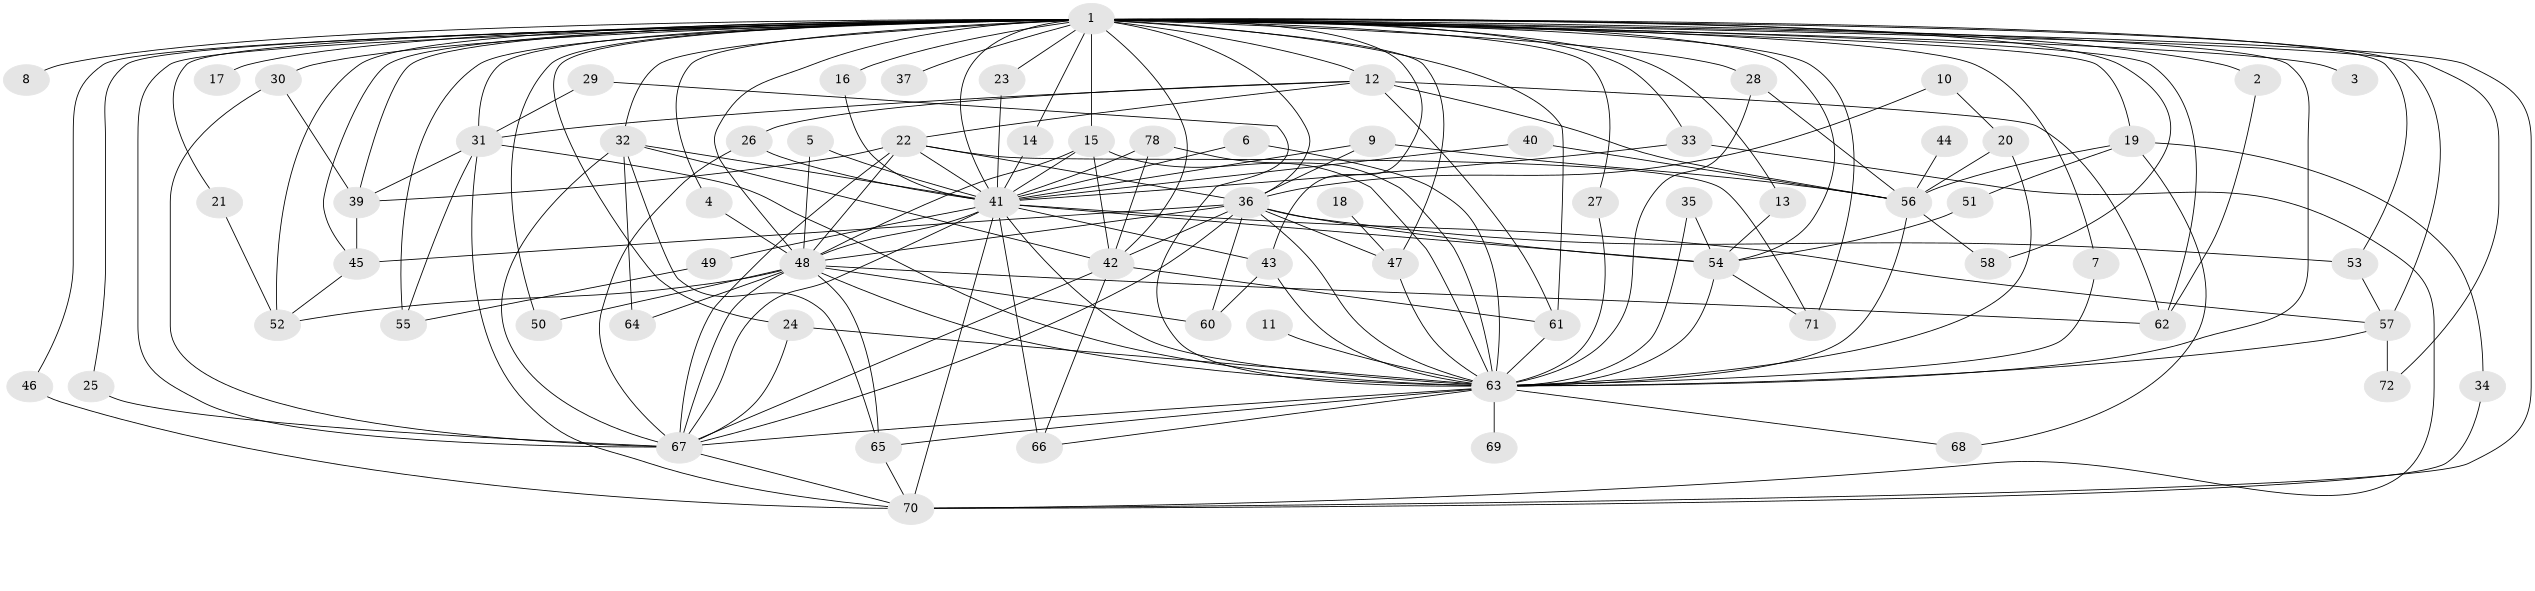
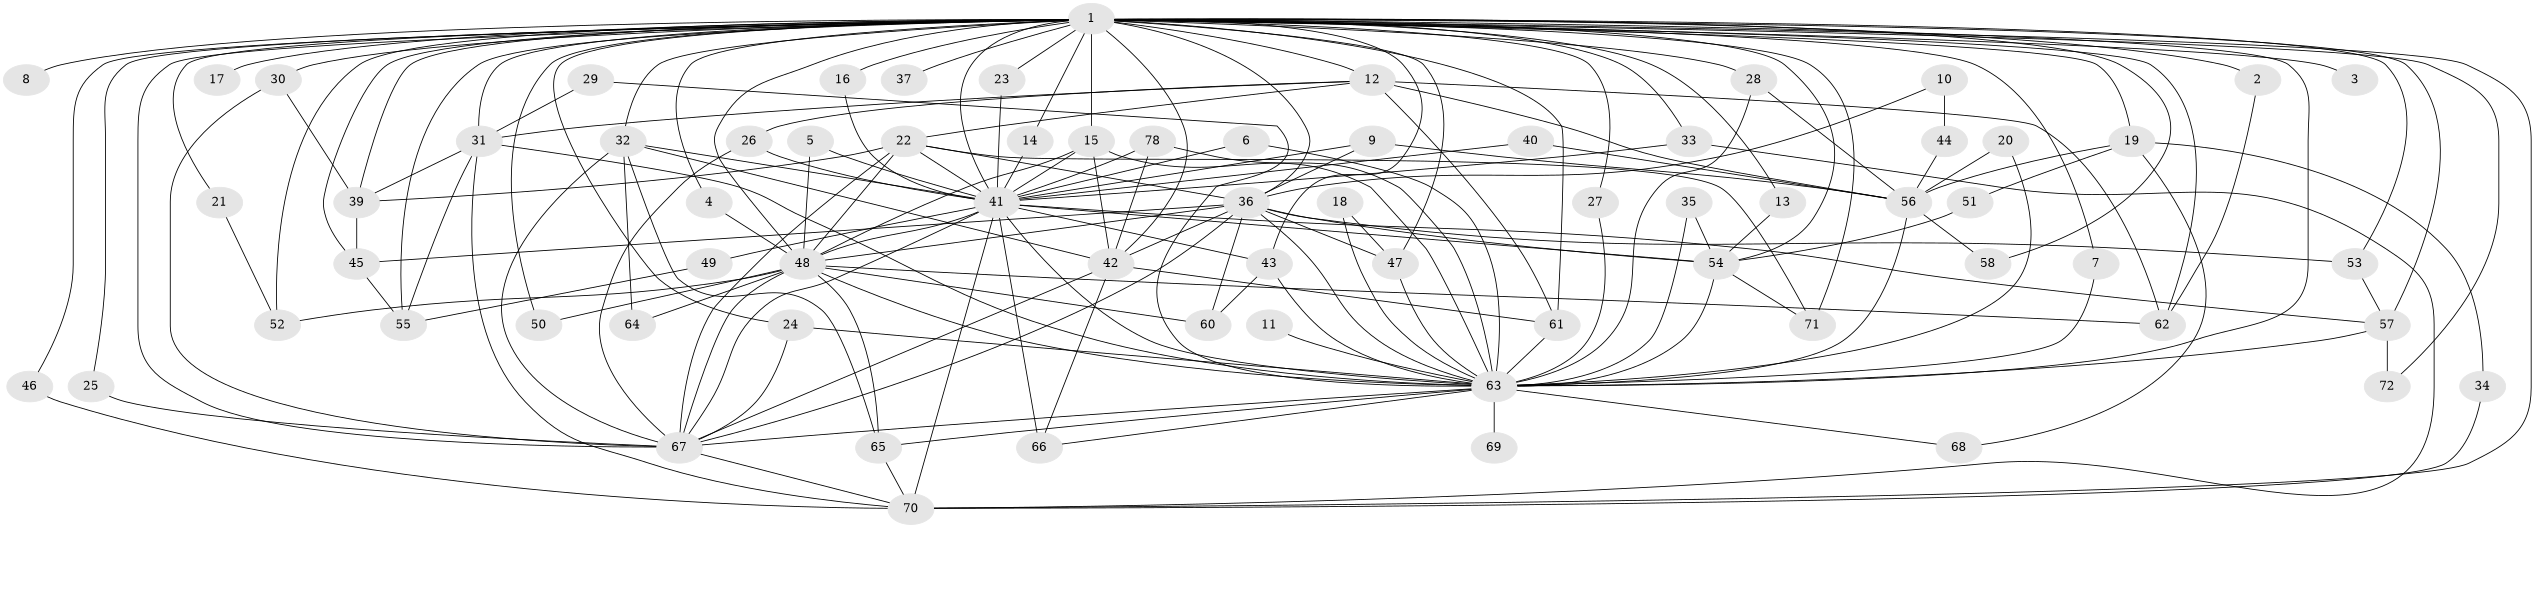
edge "10" -- "20": now "10" -- "44"
edge "45" -- "52": now "45" -- "55"
edge "18" -- "63": added
